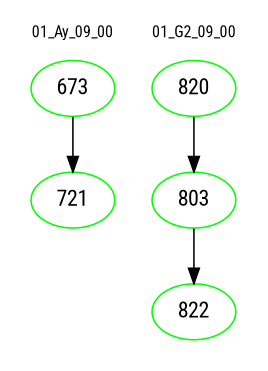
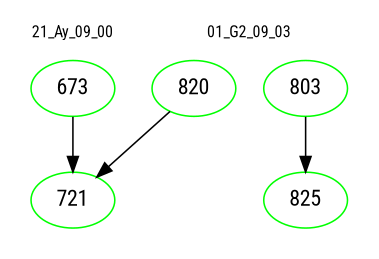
cluster "01_Ay_09_00": label "01_Ay_09_00" -> "21_Ay_09_00"
cluster "01_G2_09_00": label "01_G2_09_00" -> "01_G2_09_03"
edge "820" -> "803": now "820" -> "721"
node "822": label "822" -> "825"
